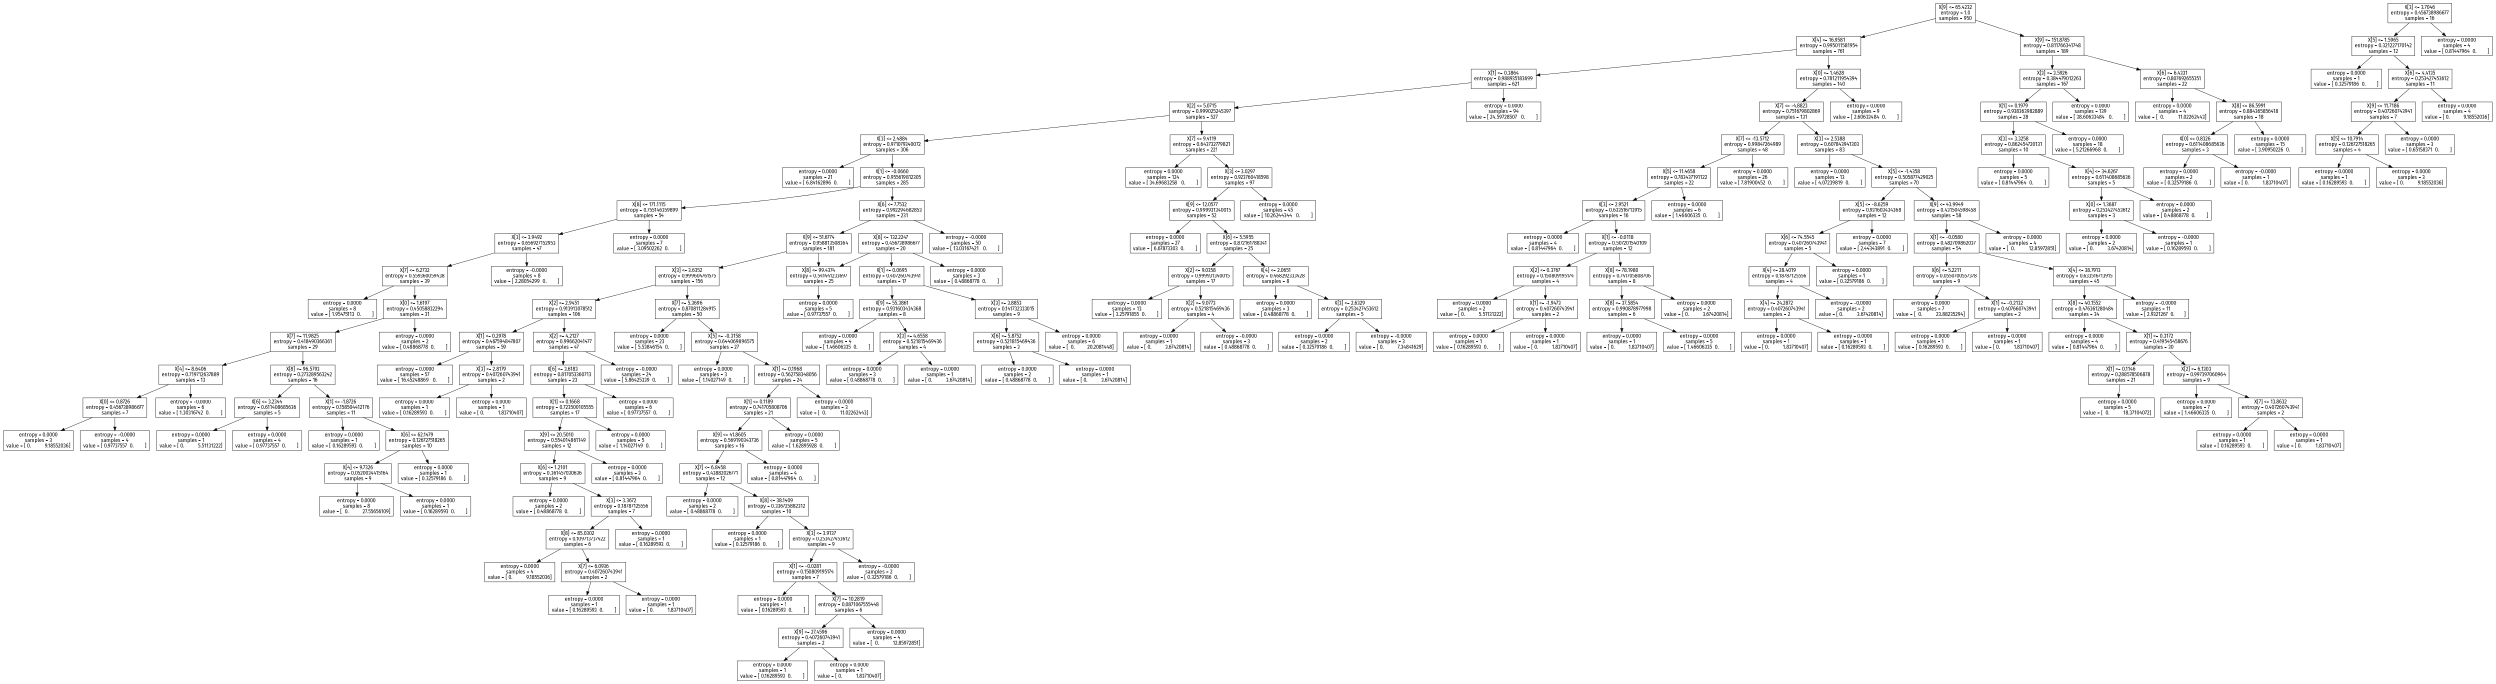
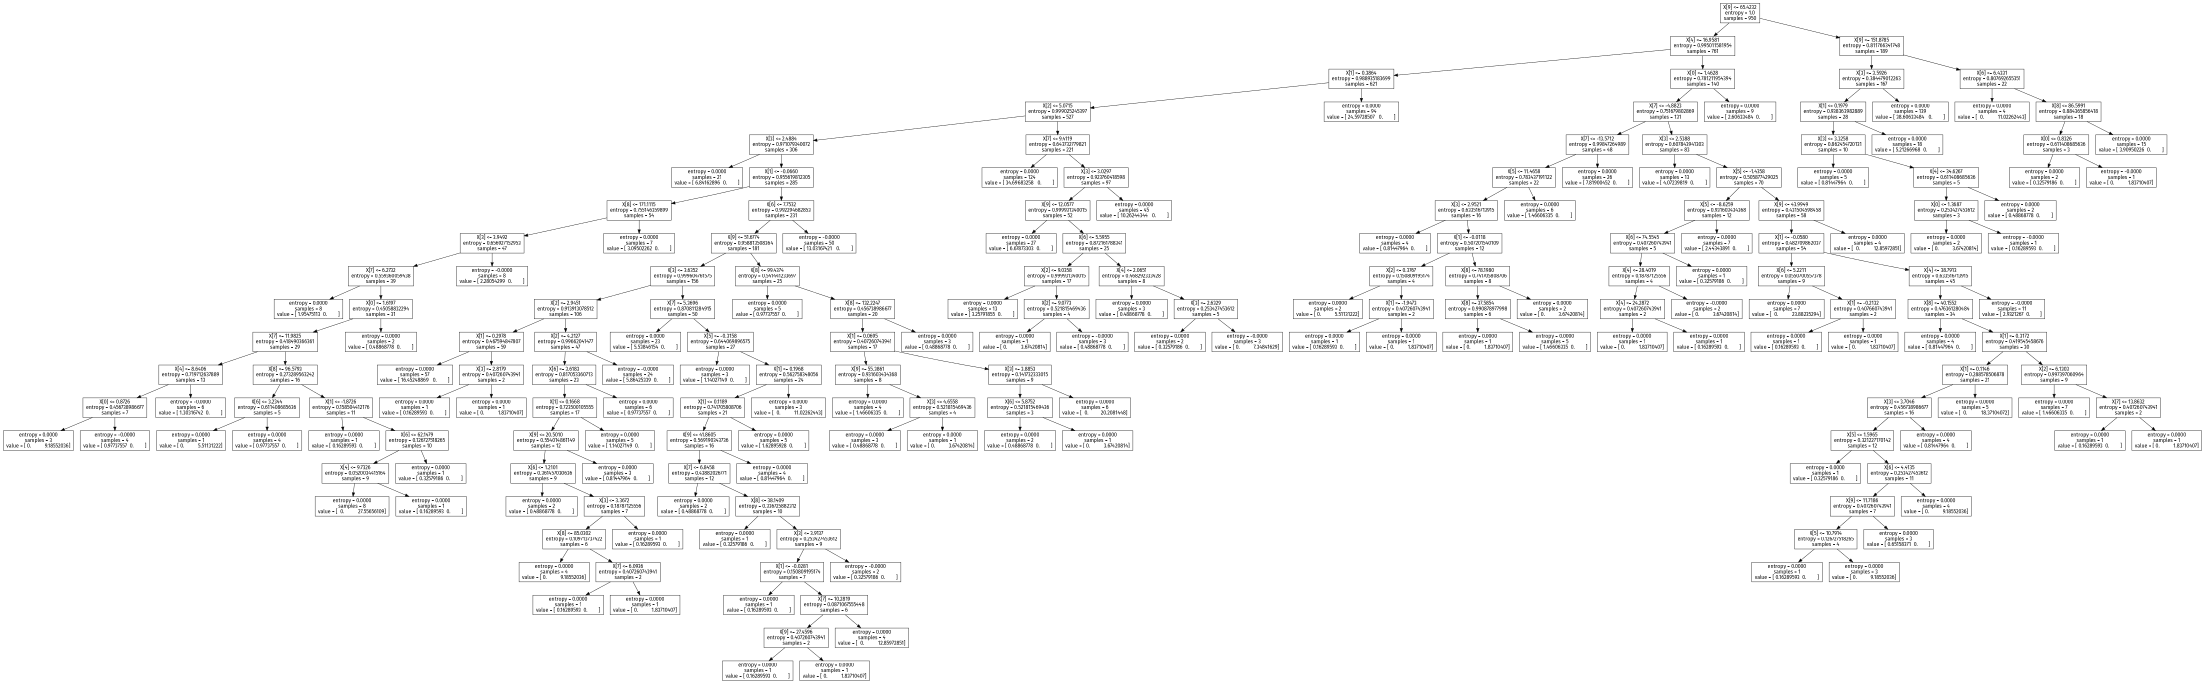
edge "X[8] <= 132.2247 entropy = 0.456738986677 samples = 20" -> "X[8] <= 99.4374 entropy = 0.541441233697 samples = 25": reversed
edge "X[1] <= 0.1146 entropy = 0.288578506878 samples = 21" -> "X[3] <= 3.7046 entropy = 0.456738986677 samples = 16": added
